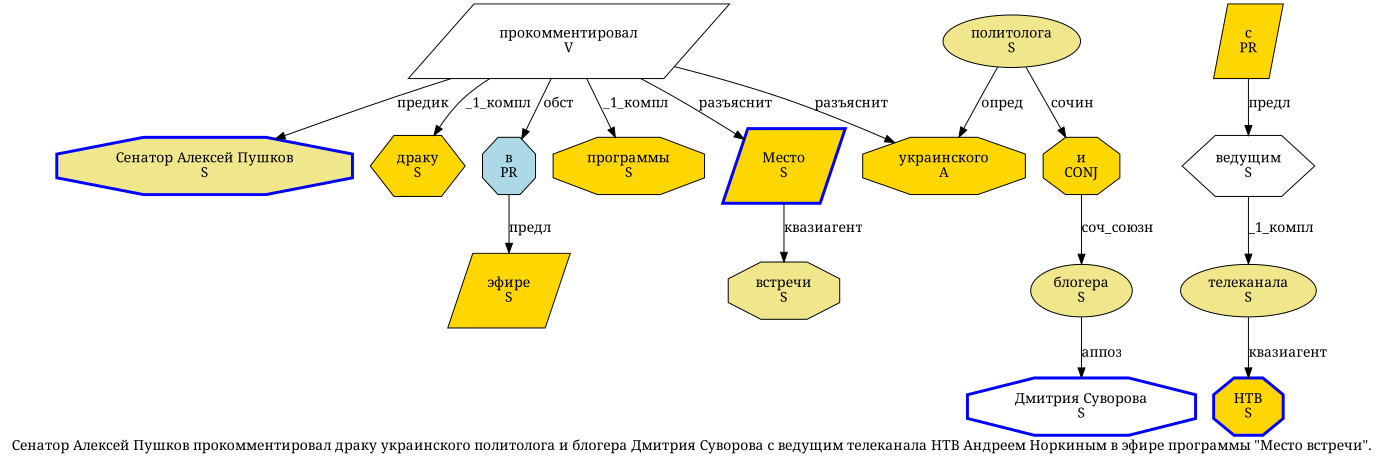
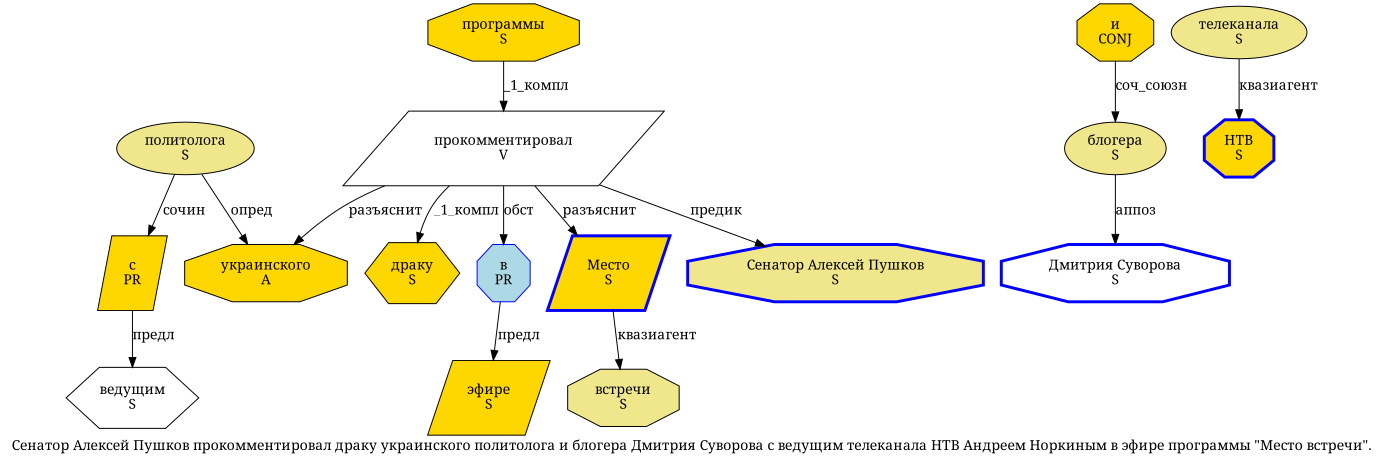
edge "политолога S" -> "и CONJ": now "политолога S" -> "с PR"
edge "прокомментировал V" -> "программы S": reversed
node "в PR": color black -> blue
edge "ведущим S" -> "телеканала S": removed, label "_1_компл"
